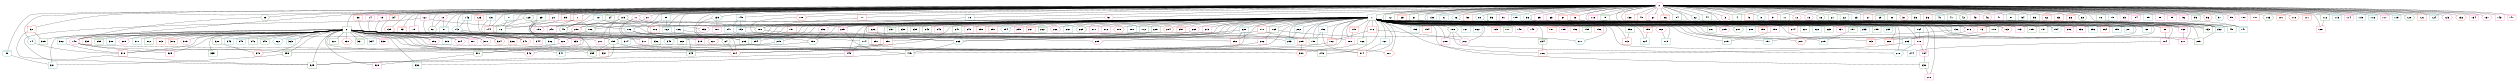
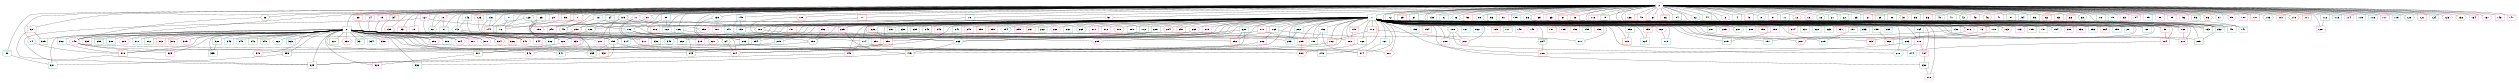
edge "1" -- "260": now "199" -- "260"
edge "320" -- "340": now "320" -- "335"
